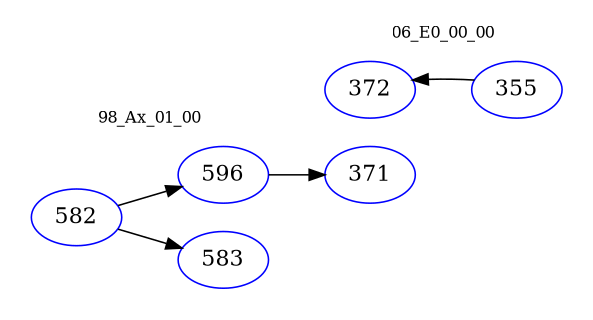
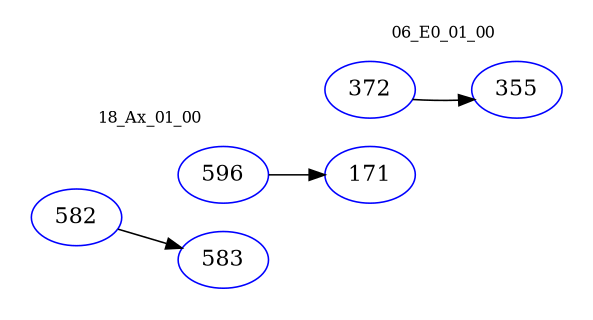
cluster "06_E0_00_00": label "06_E0_00_00" -> "06_E0_01_00"
edge "355" -> "372": reversed
cluster "98_Ax_01_00": label "98_Ax_01_00" -> "18_Ax_01_00"
node "371": label "371" -> "171"
edge "582" -> "596": removed
